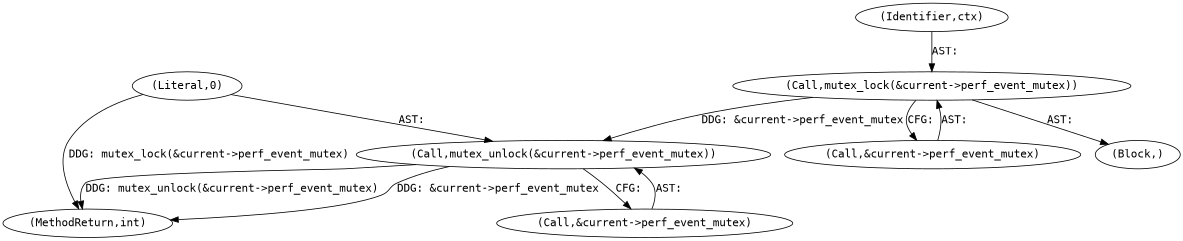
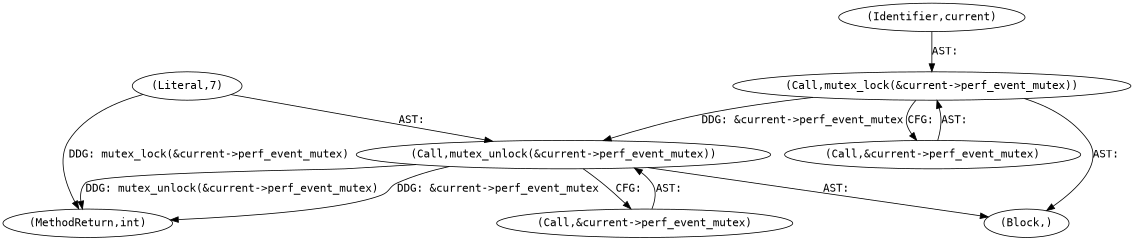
node "(Identifier,ctx)": label "(Identifier,ctx)" -> "(Identifier,current)"
node "(Literal,0)": label "(Literal,0)" -> "(Literal,7)"
edge "(Call,mutex_unlock(&current->perf_event_mutex))" -> "(Block,)": added, label "AST:"
